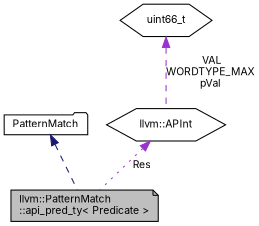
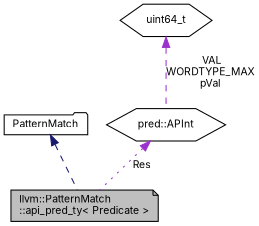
node "uint66_t": label "uint66_t" -> "uint64_t"
node "llvm::APInt": label "llvm::APInt" -> "pred::APInt"
